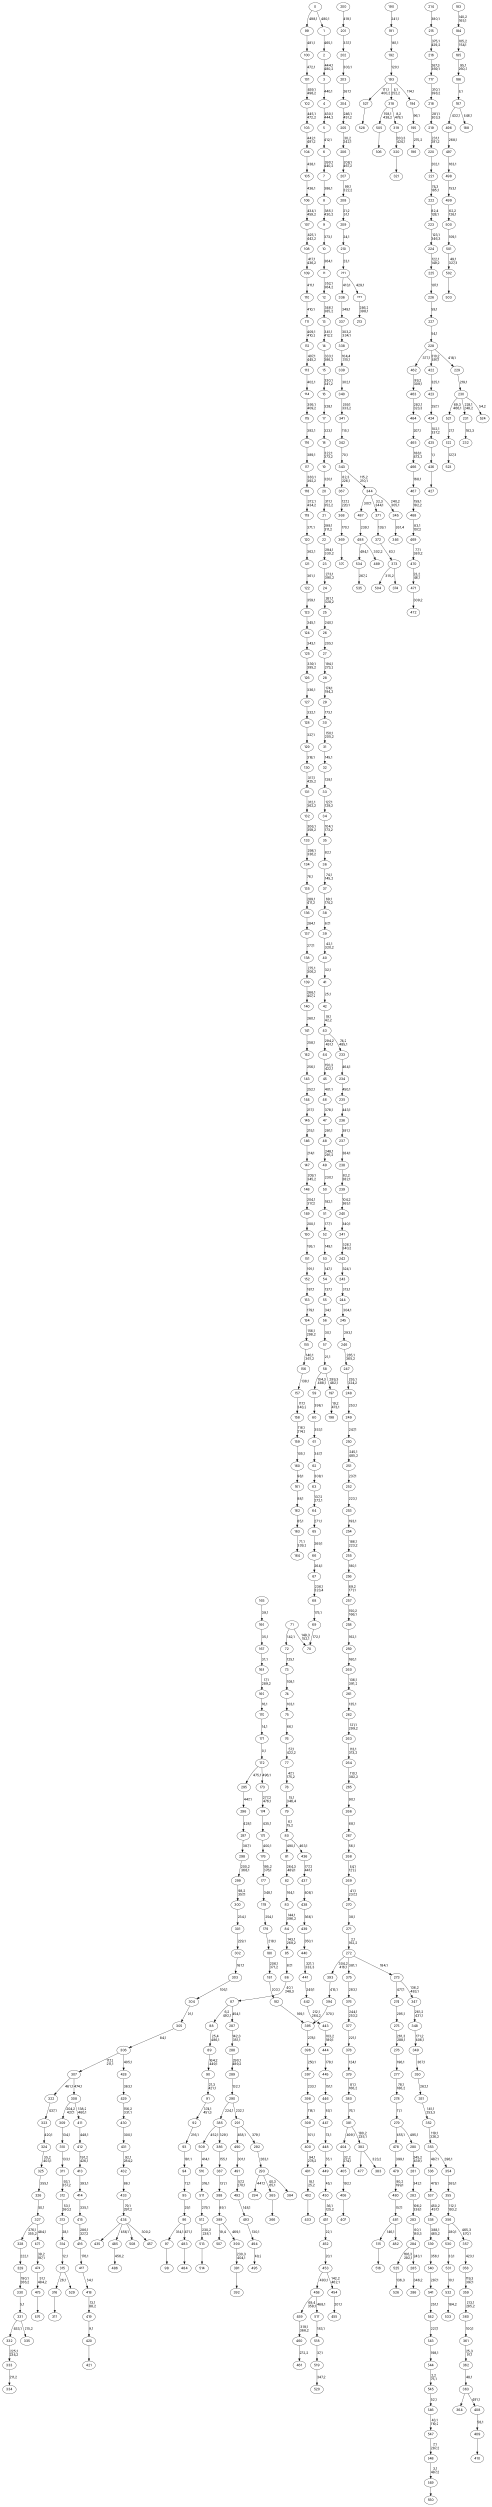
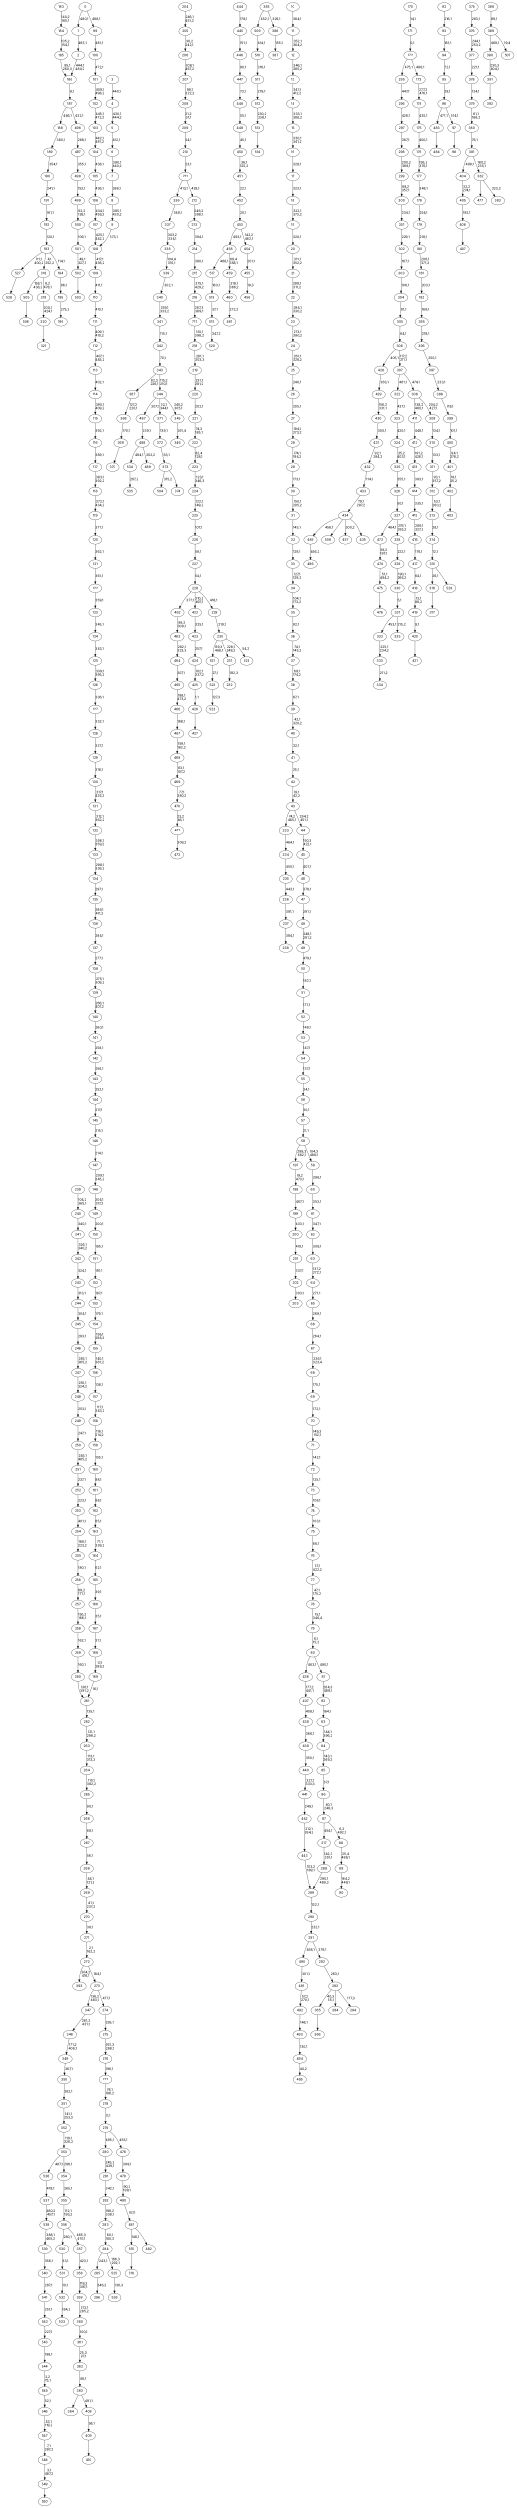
edge "2" -> "3": now "2" -> "186"
edge "203" -> "204": removed, label "267,1"
node "189": added
edge "497" -> "498": label "163,1" -> "355,1"
edge "213" -> "214": added, label "394,1"
edge "9" -> "10": now "9" -> "108"
node "456": added
edge "134" -> "135": label "76,1" -> "297,1"
edge "238" -> "239": removed, label "82,2 382,1"
edge "49" -> "50": label "230,1" -> "479,1"
node "199": added
edge "253" -> "254": label "193,1" -> "401,1"
edge "164" -> "165": added, label "62,1"
edge "71" -> "70": reversed
edge "169" -> "170": now "169" -> "261"
edge "272" -> "375": removed, label "381,1"
node "394": removed
node "287": label "287" -> "217"
edge "443" -> "444": now "443" -> "289"
node "91": removed
edge "290" -> "385": removed, label "224,1"
edge "387" -> "388": removed, label "131,1"
edge "432" -> "433": label "86,1" -> "114,1"
edge "293" -> "294": label "447,1" -> "177,3"
